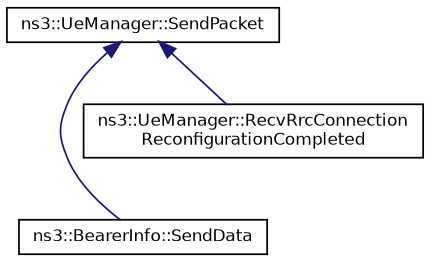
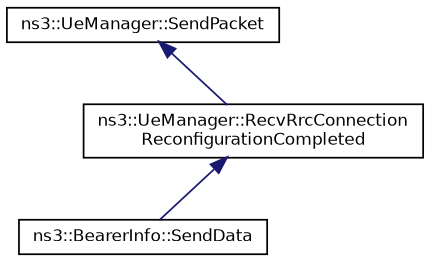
edge "ns3::BearerInfo::SendData" -> "ns3::UeManager::SendPacket": now "ns3::BearerInfo::SendData" -> "ns3::UeManager::RecvRrcConnection ReconfigurationCompleted"
